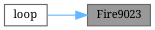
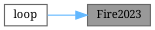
node "Fire9023": label "Fire9023" -> "Fire2023"
